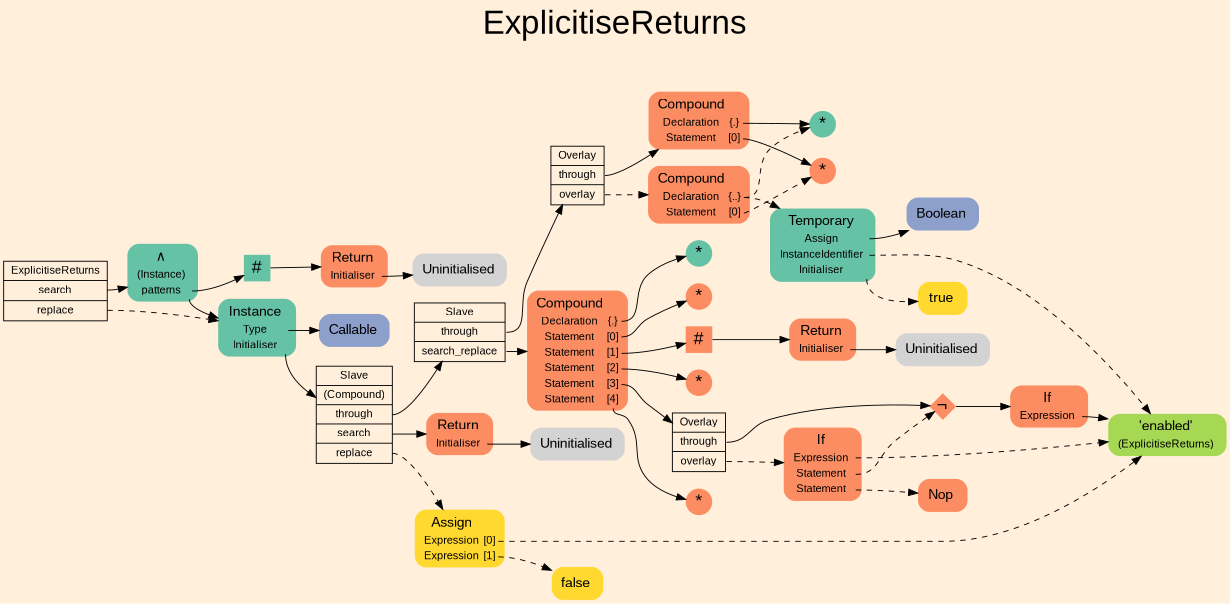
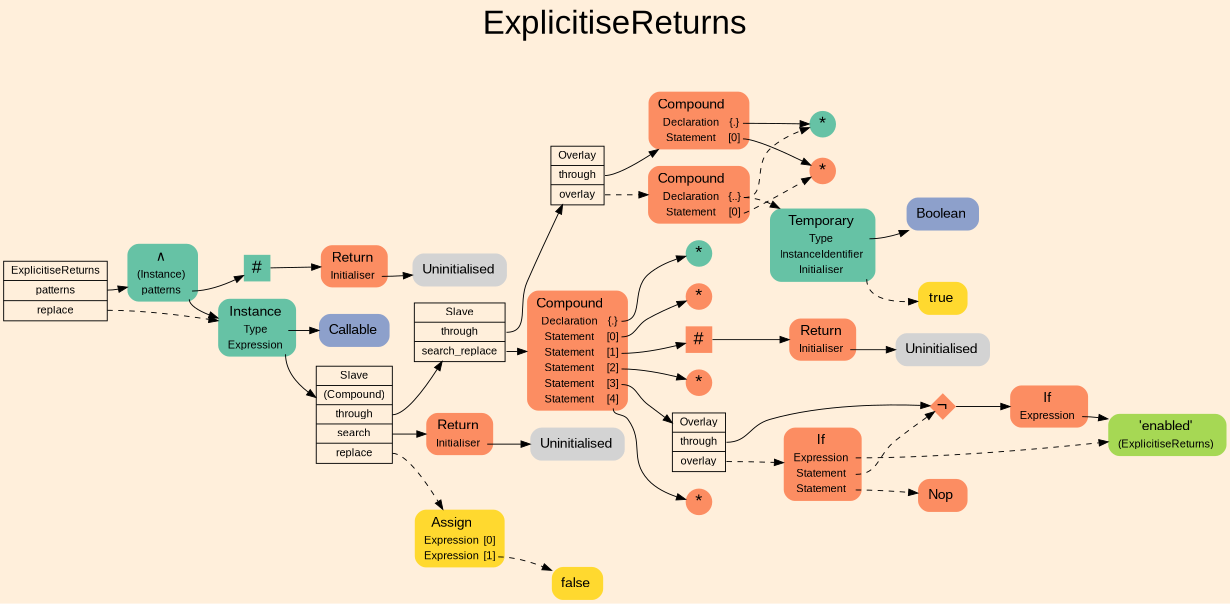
node "Temporary": text "Assign" -> "Type"
node "ExplicitiseReturns": text "search" -> "patterns"
edge "Temporary" -> "'enabled'": removed
node "Instance": text "Initialiser" -> "Expression"
edge "Assign" -> "'enabled'": removed
